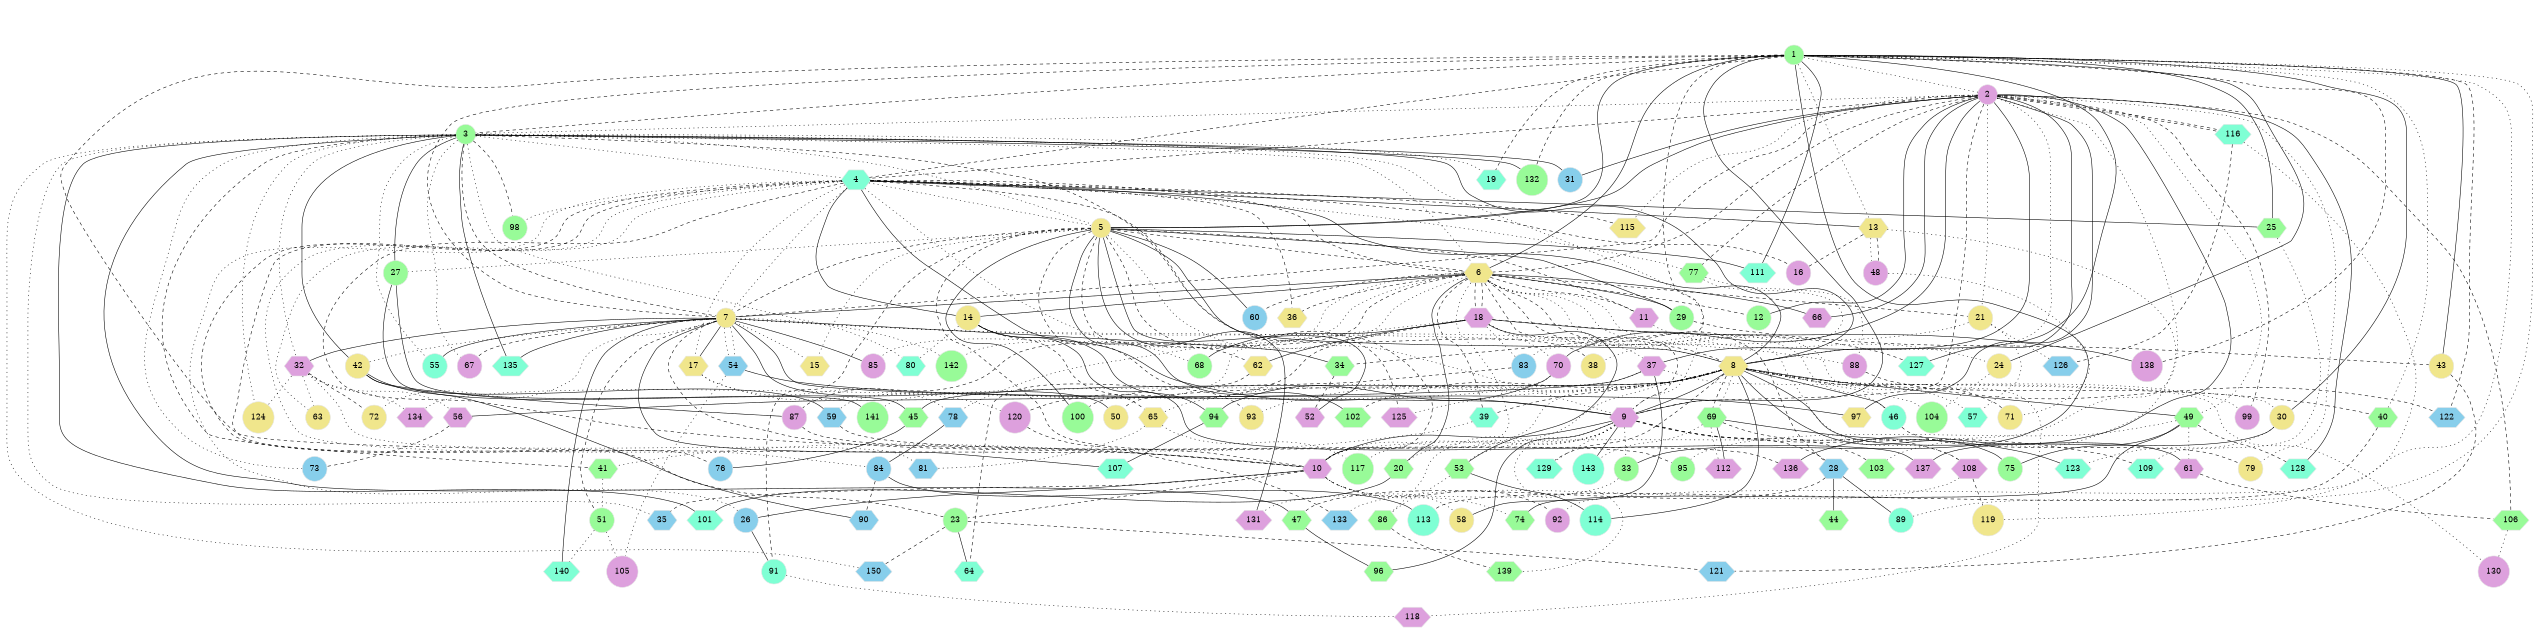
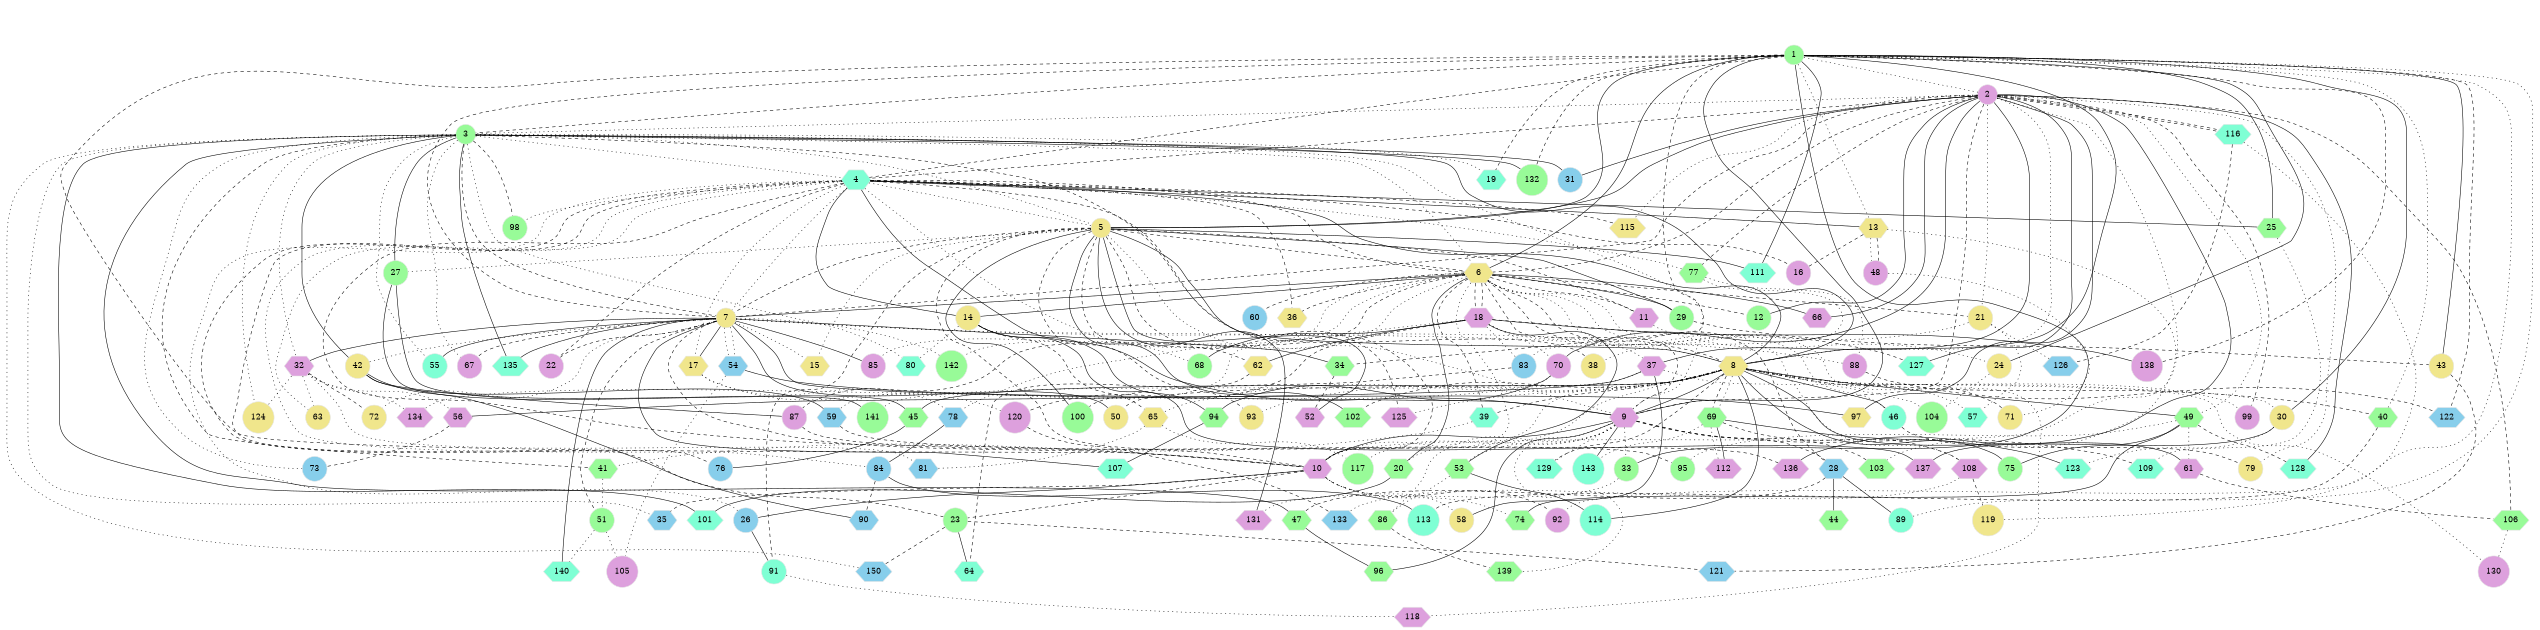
edge "5" -- "60": removed
node "22": added
